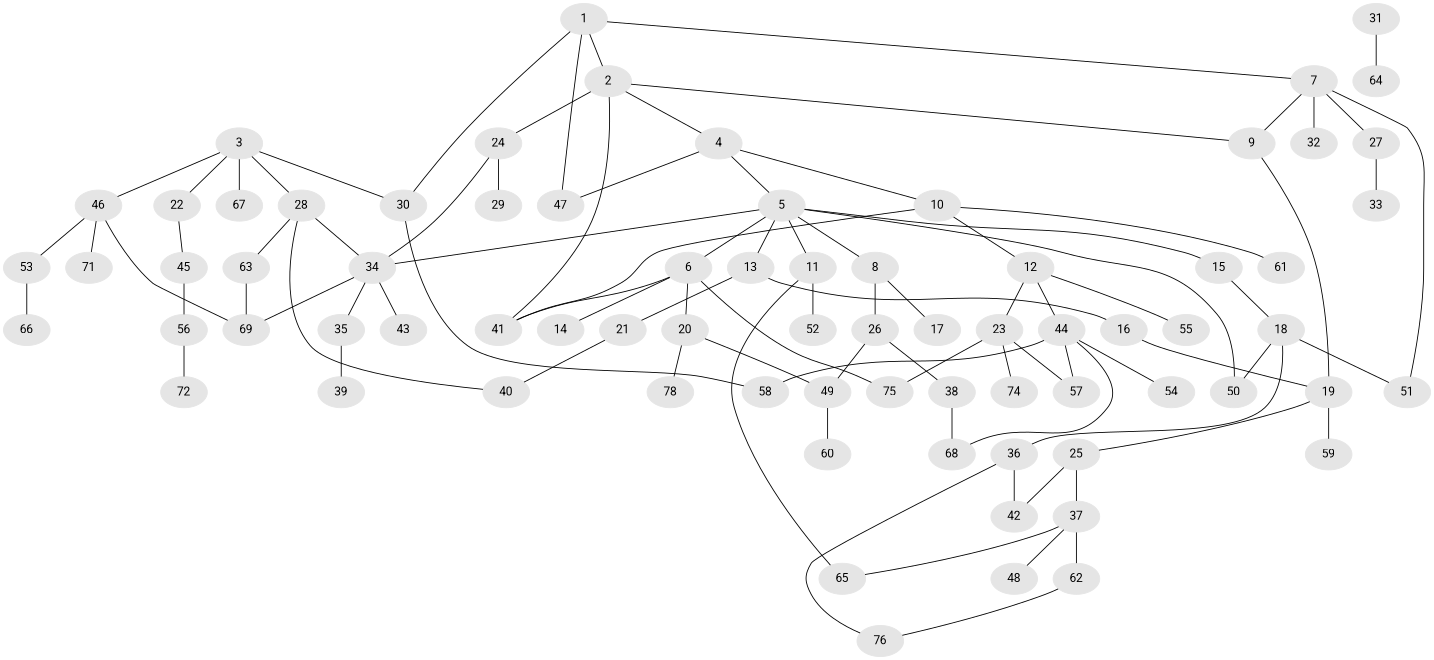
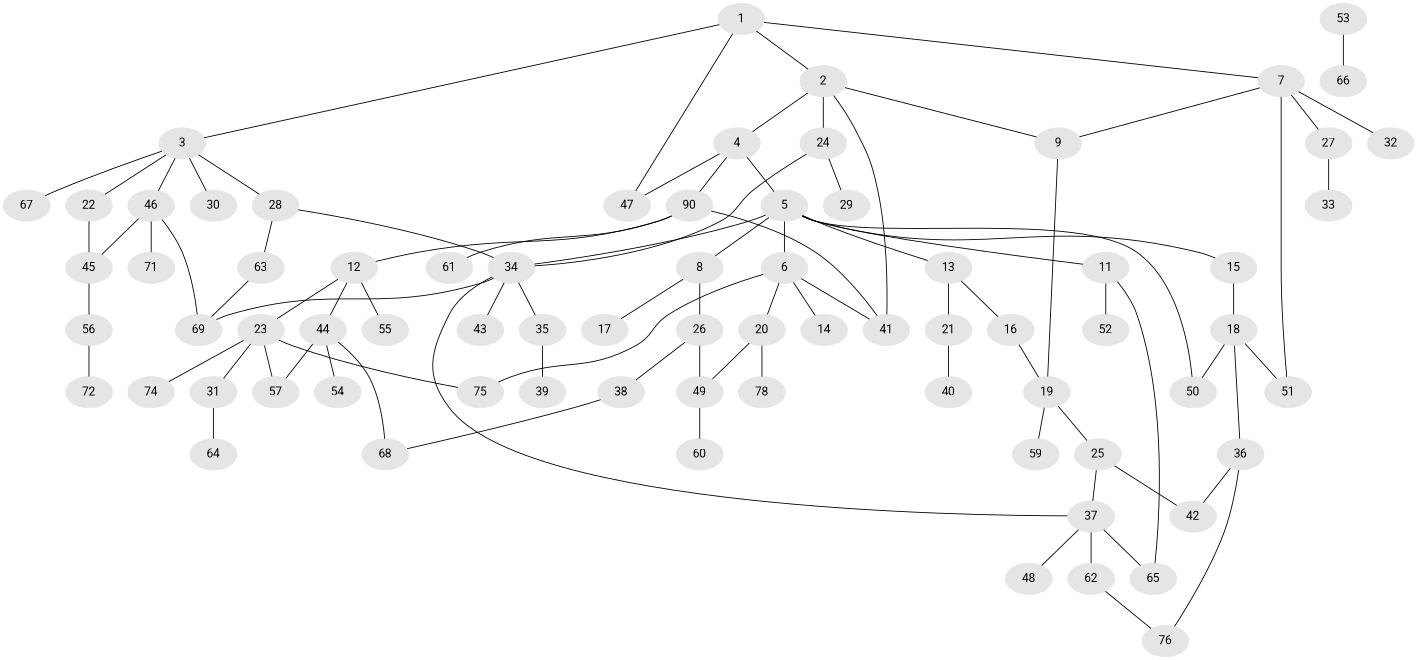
edge "1" -- "30": now "1" -- "3"
node "10": label "10" -> "90"
edge "46" -- "53": now "46" -- "45"
edge "28" -- "40": removed
edge "23" -- "31": added
node "58": removed
edge "34" -- "37": added
